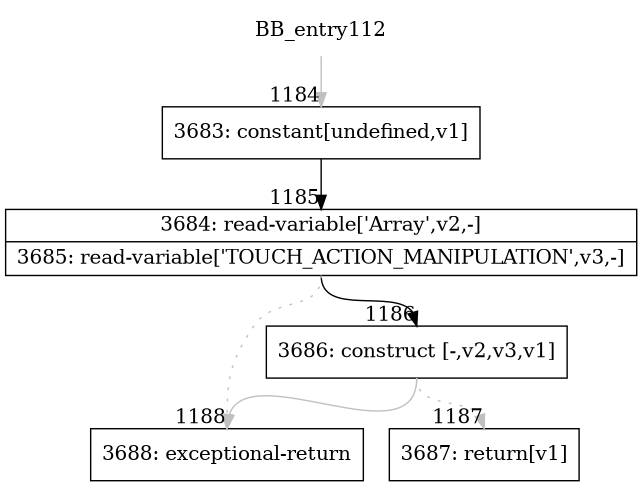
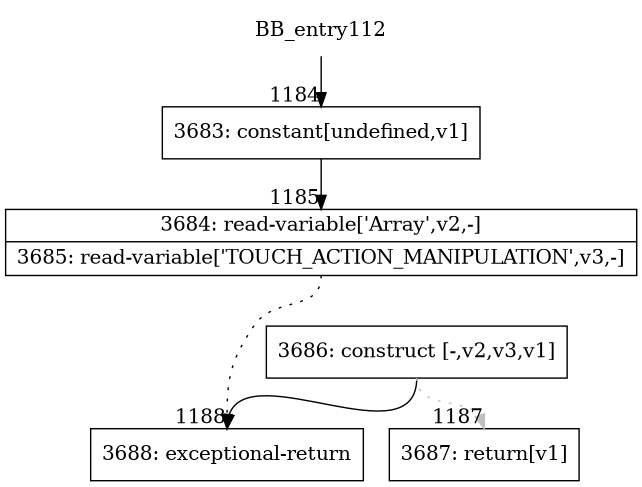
edge "BB_entry112" -> "3683: constant[undefined,v1]": color gray -> black
edge "3684: read-variable['Array',v2,-]" -> "3686: construct [-,v2,v3,v1]": removed
edge "3684: read-variable['Array',v2,-]" -> "3688: exceptional-return": color gray -> black
edge "3686: construct [-,v2,v3,v1]" -> "3688: exceptional-return": color gray -> black
